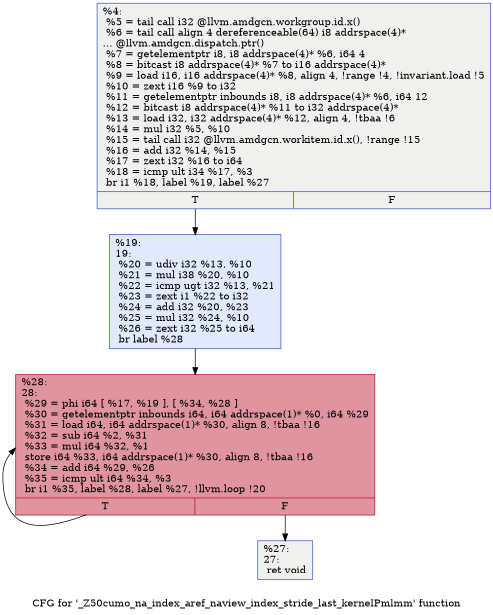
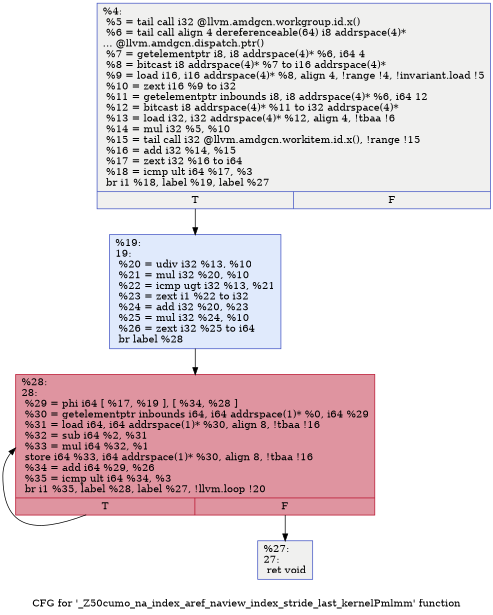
node "%4:": text "%18 = icmp ult i34 %17, %3" -> "%18 = icmp ult i64 %17, %3"
node "%19:": text "%21 = mul i38 %20, %10" -> "%21 = mul i32 %20, %10"
